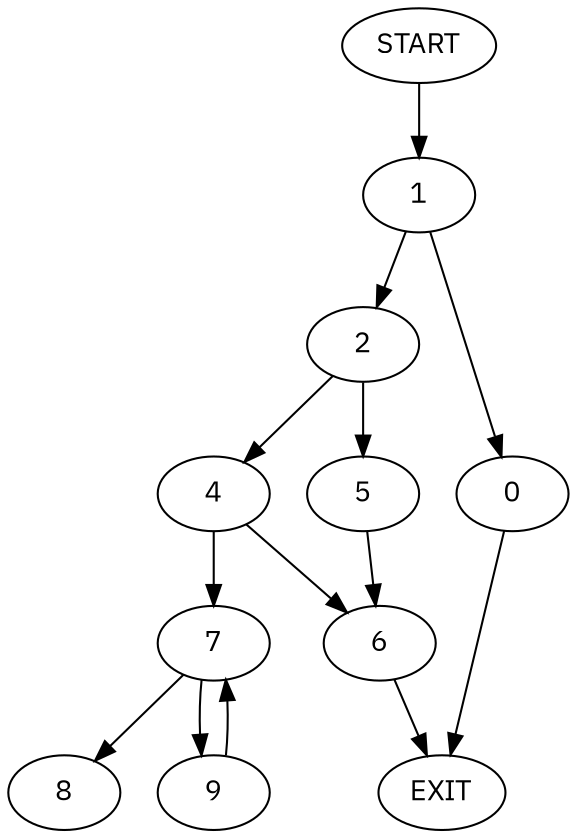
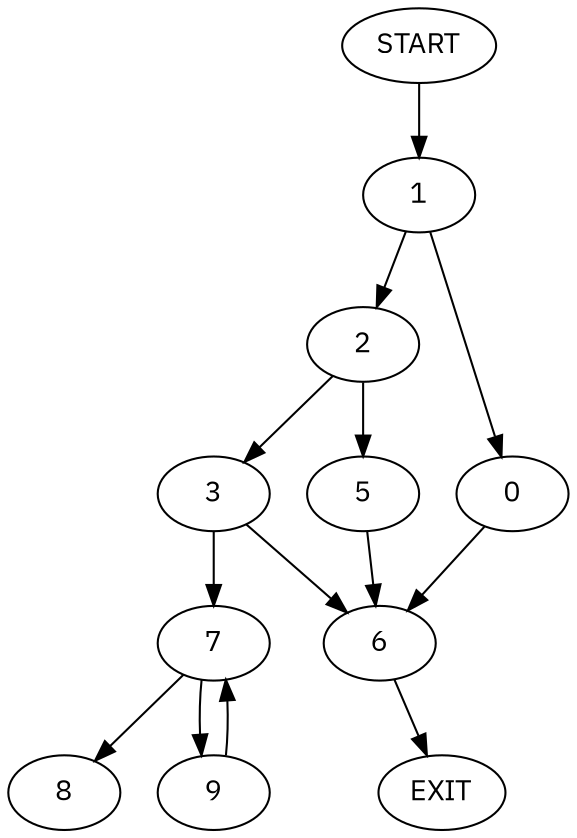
node "4": label "4" -> "3"
edge "0" -> "EXIT": now "0" -> "6"
